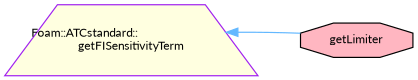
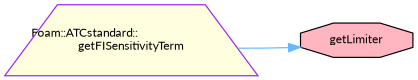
edge "getLimiter" -> "Foam::ATCstandard:: getFISensitivityTerm": reversed
